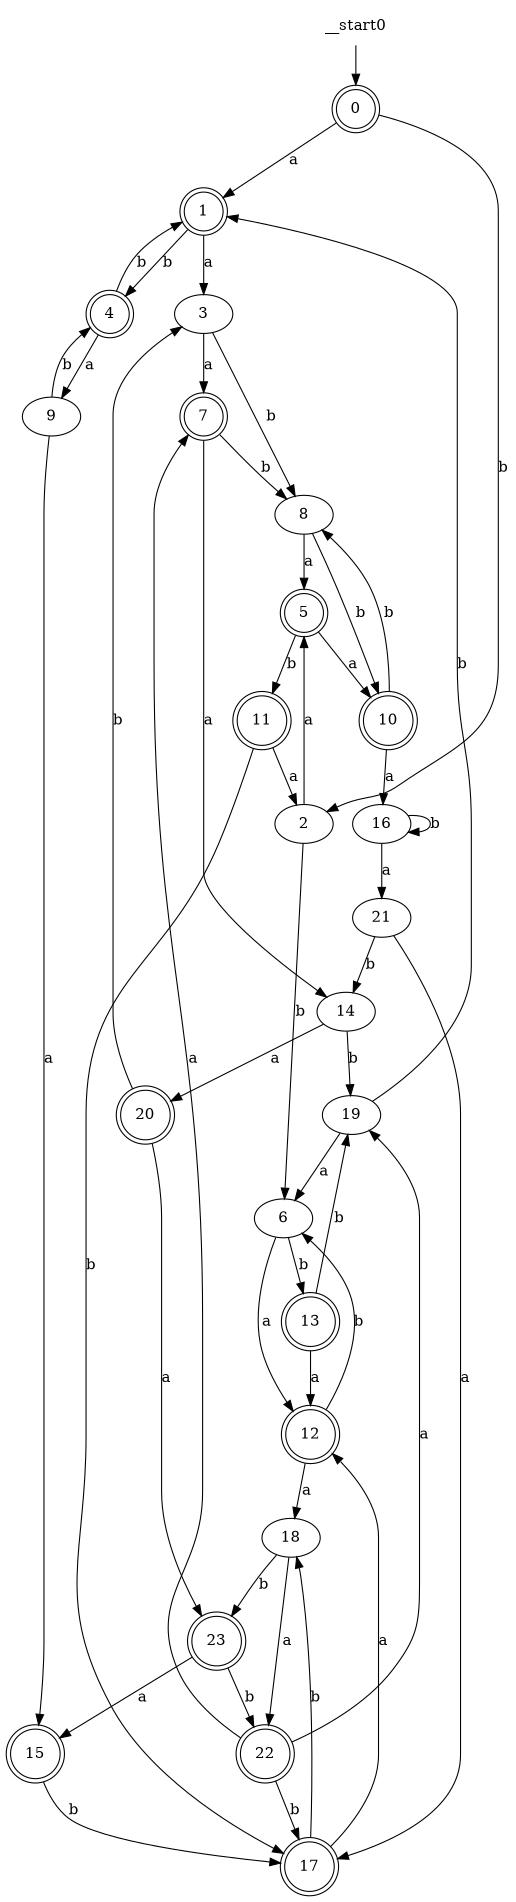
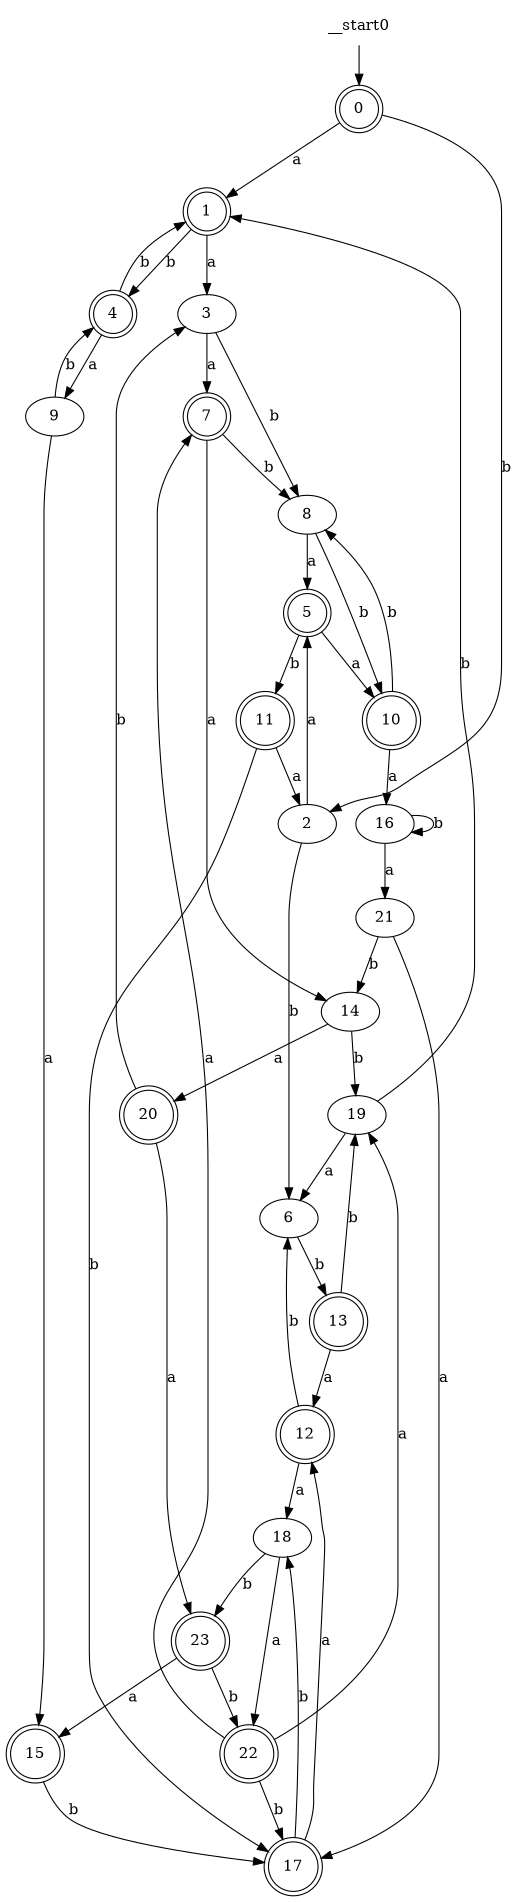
edge "6" -> "12": removed, label "a"
